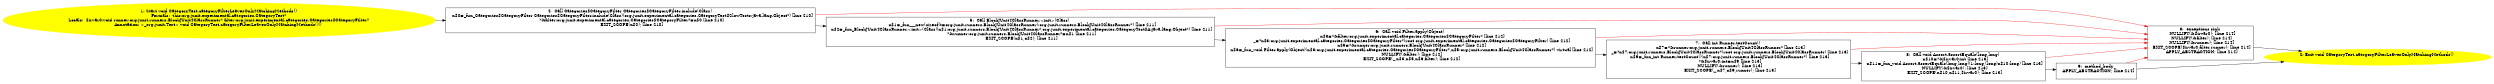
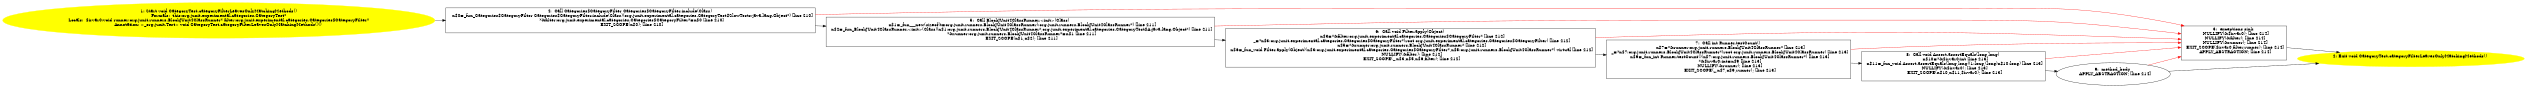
node "9:  method_body APPLY_ABSTRACTION; [line 214]": shape box -> ellipse
